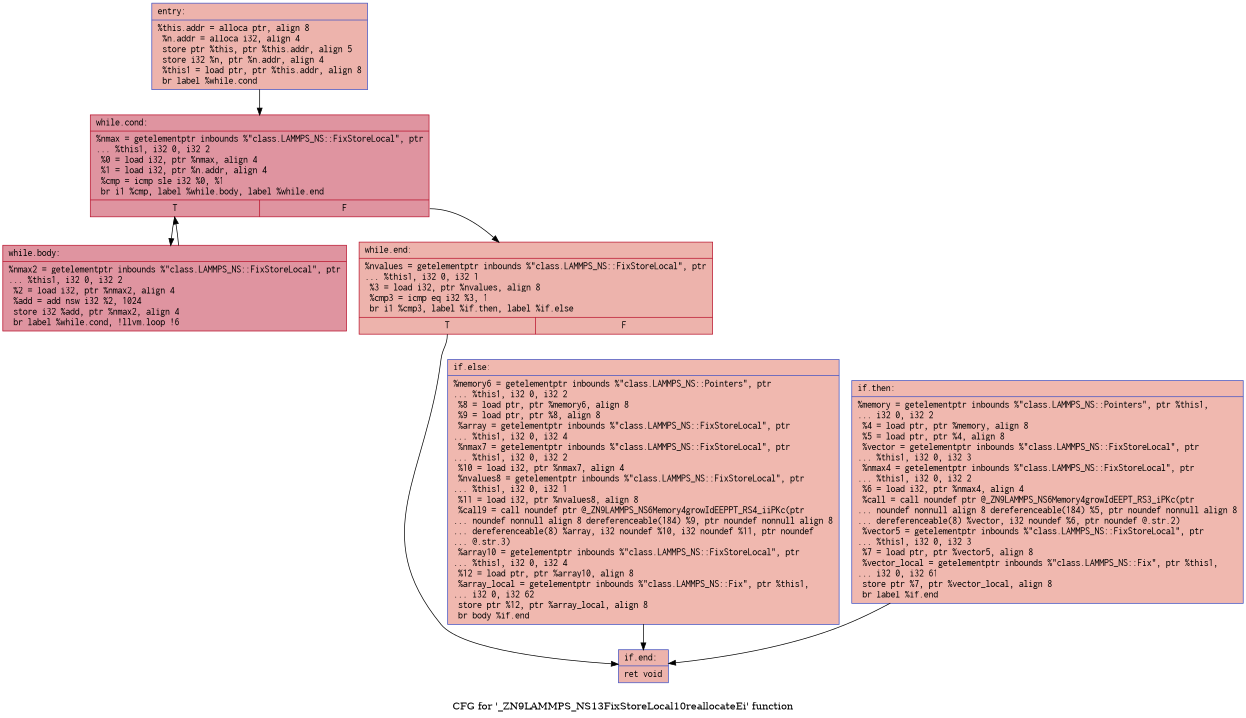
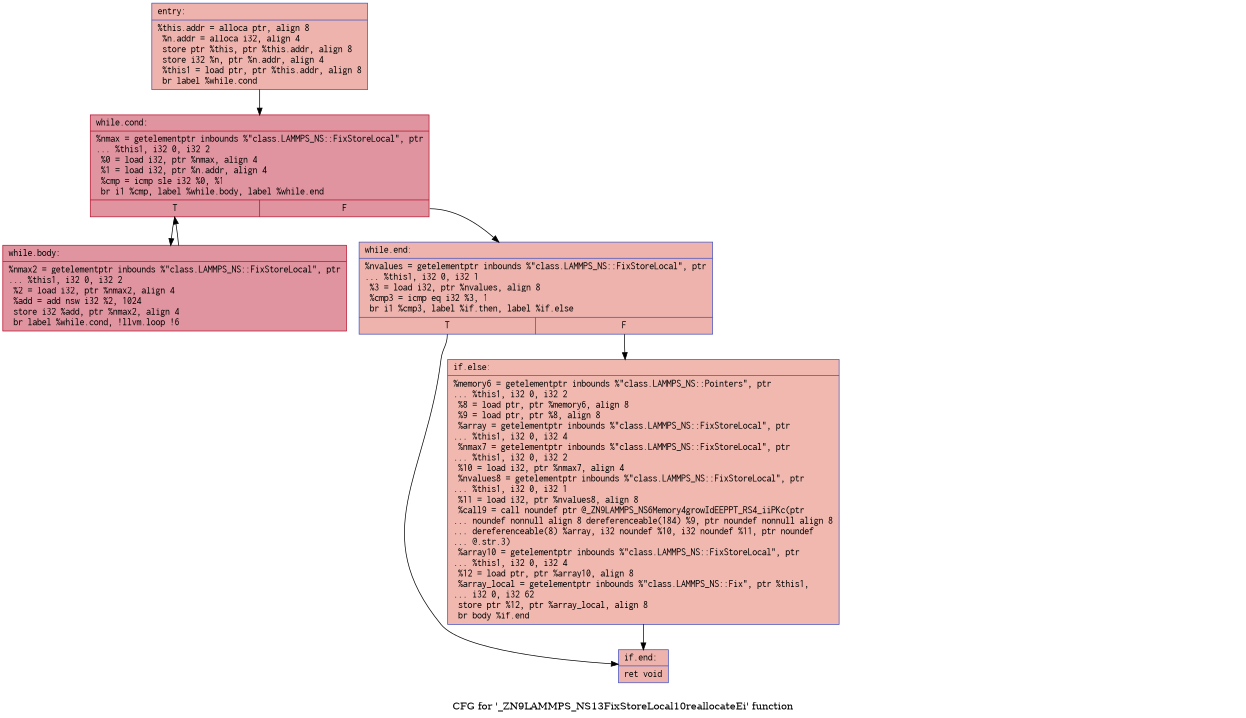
node "entry:": text "store ptr %this, ptr %this.addr, align 5" -> "store ptr %this, ptr %this.addr, align 8"
node "while.end:": color #b70d28ff -> #3d50c3ff
edge "while.end:" -> "if.else:": added
node "if.then:": removed
